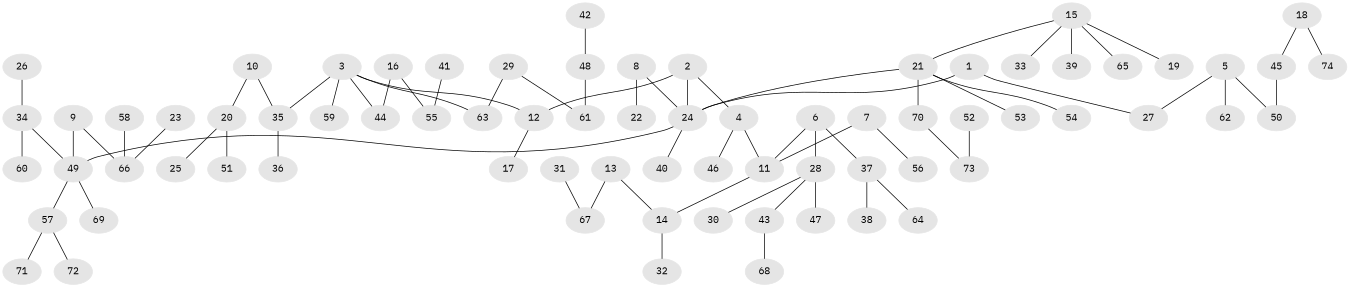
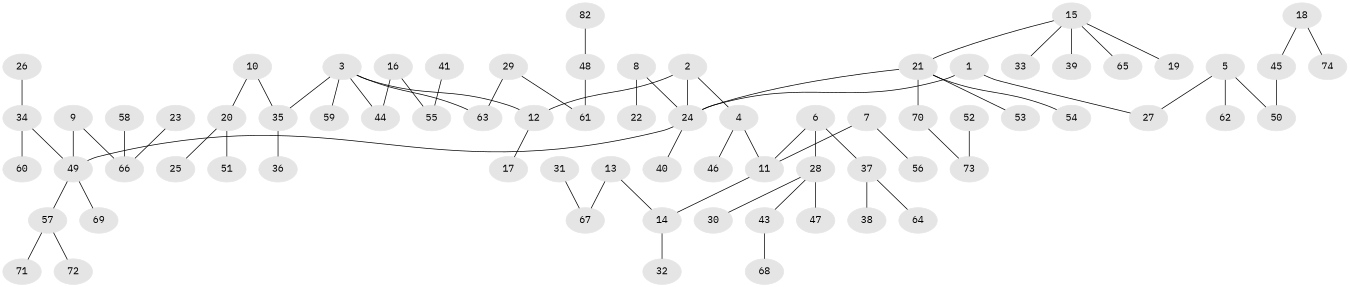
node "42": label "42" -> "82"
